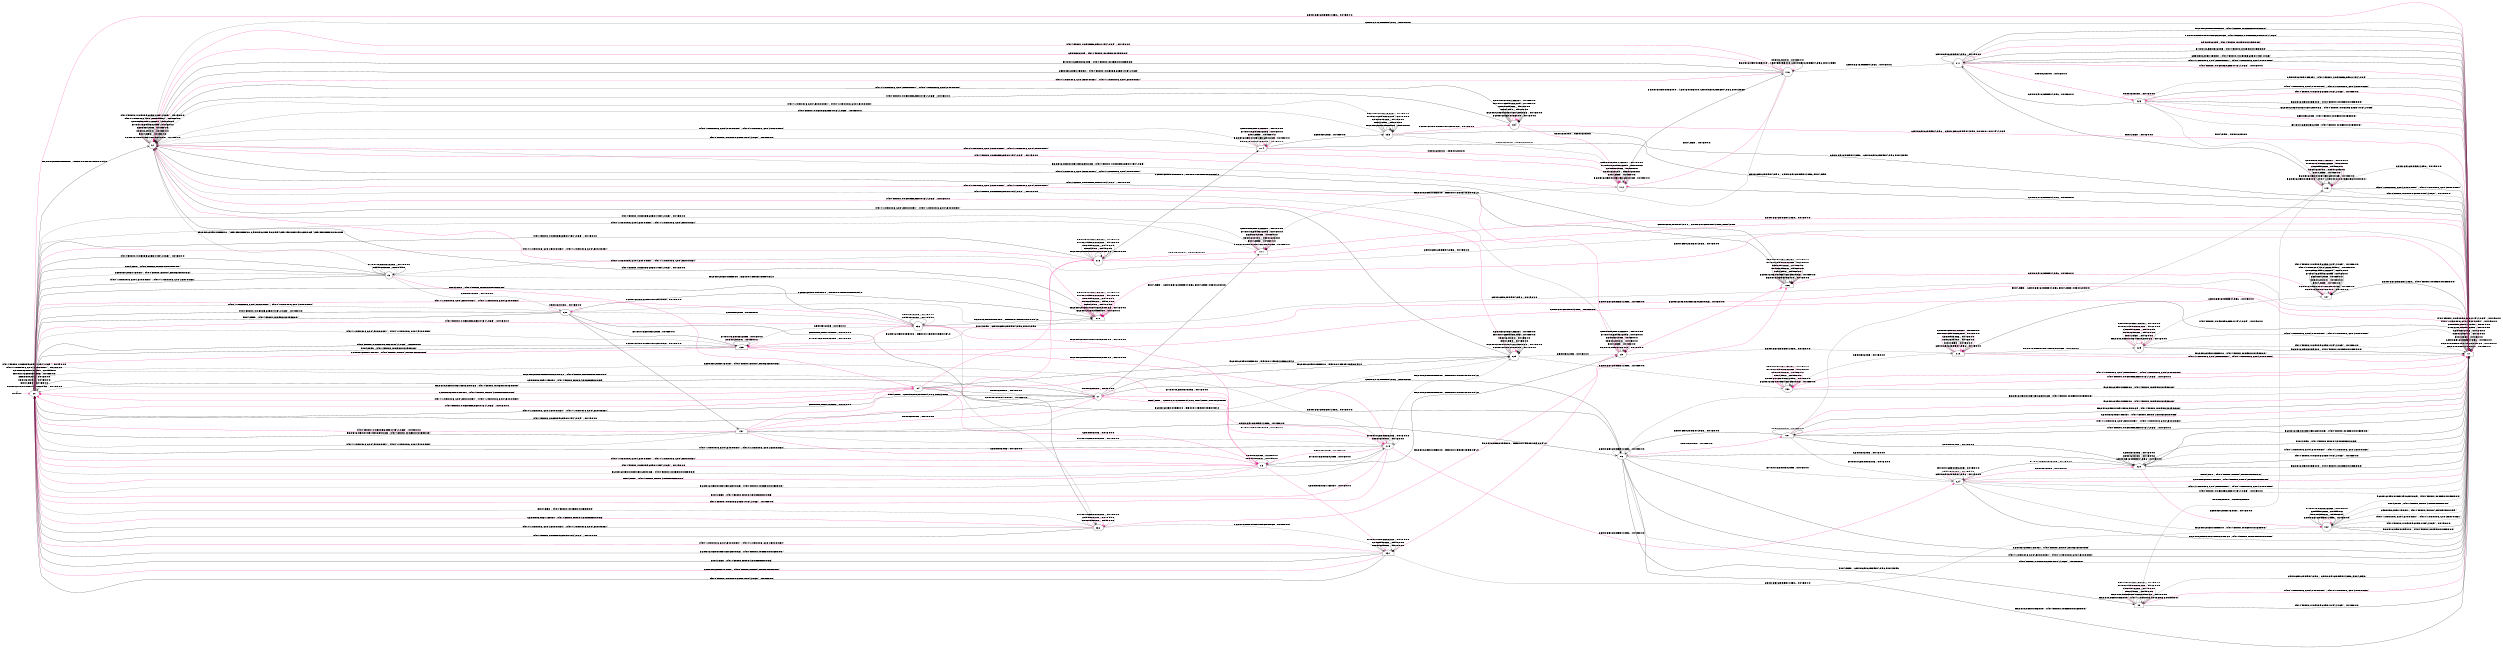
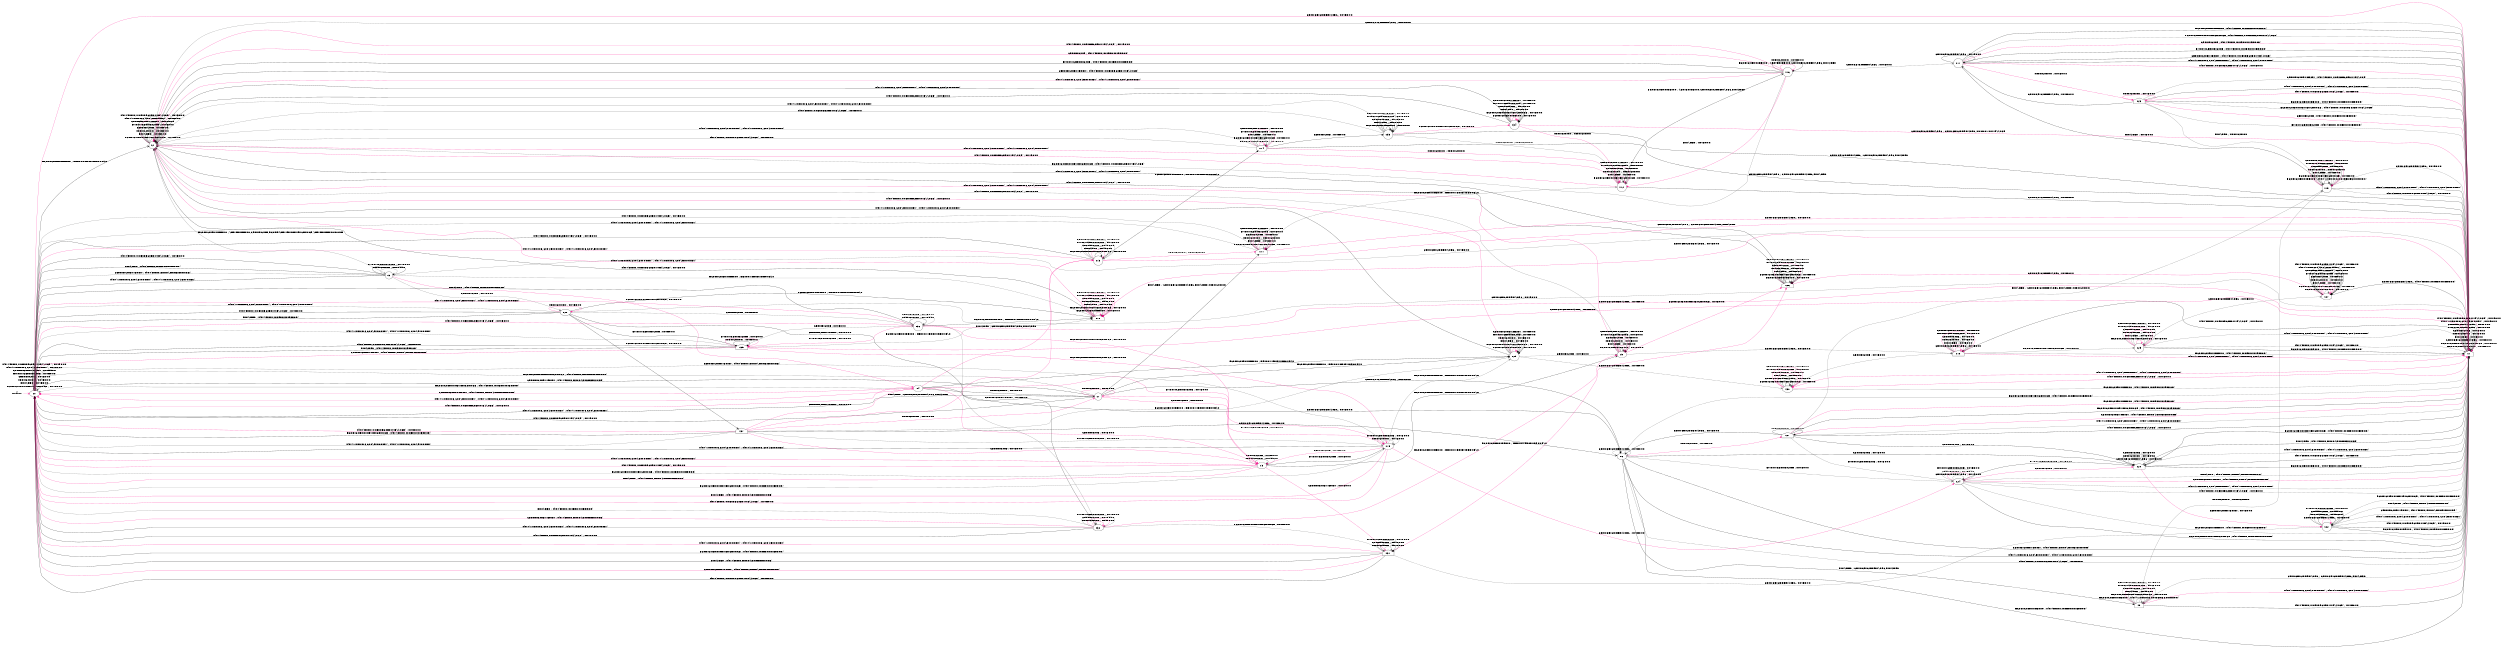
edge "s7" -> "s5": label "FINISHED / CHANGE_CIPHER_SPEC,FINISHED,APPLICATION" -> "CERTIFICATE / TIMEOUT"
